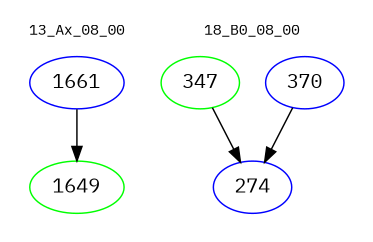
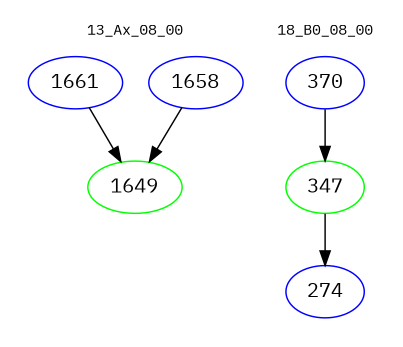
node "1658": added
edge "370" -> "274": now "370" -> "347"
